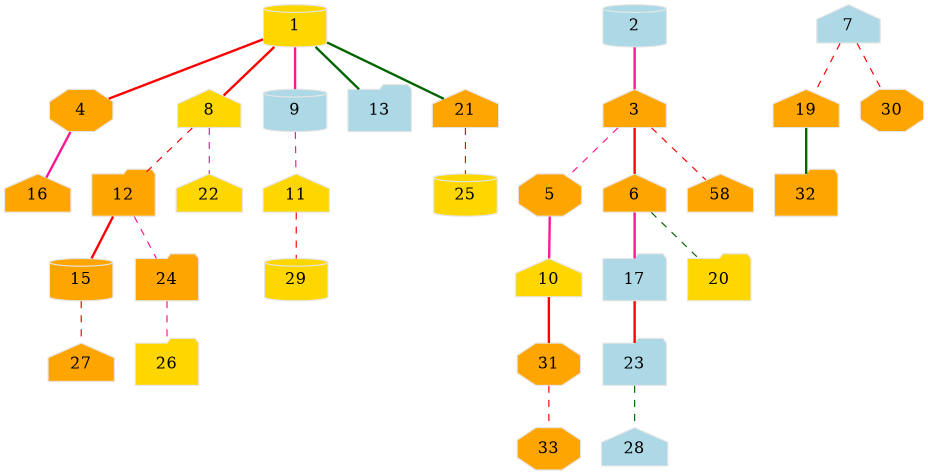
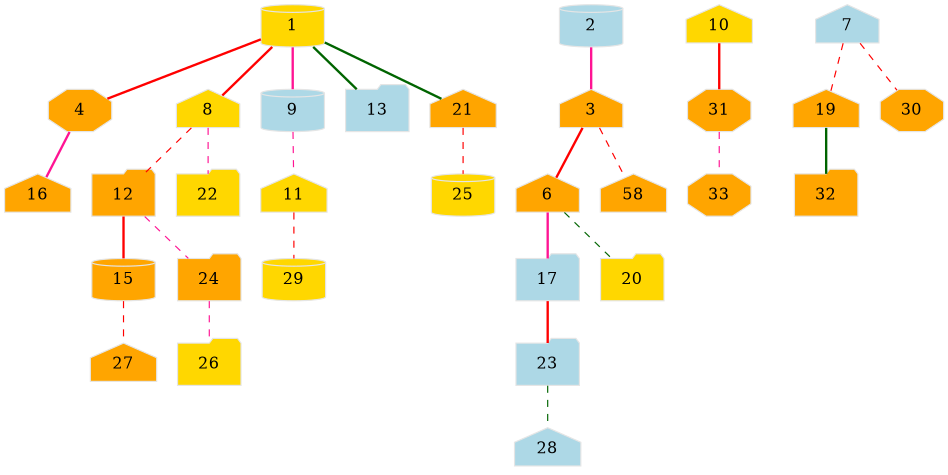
node "22": shape house -> folder
node "5": removed
edge "31" -- "33": color red -> deeppink
